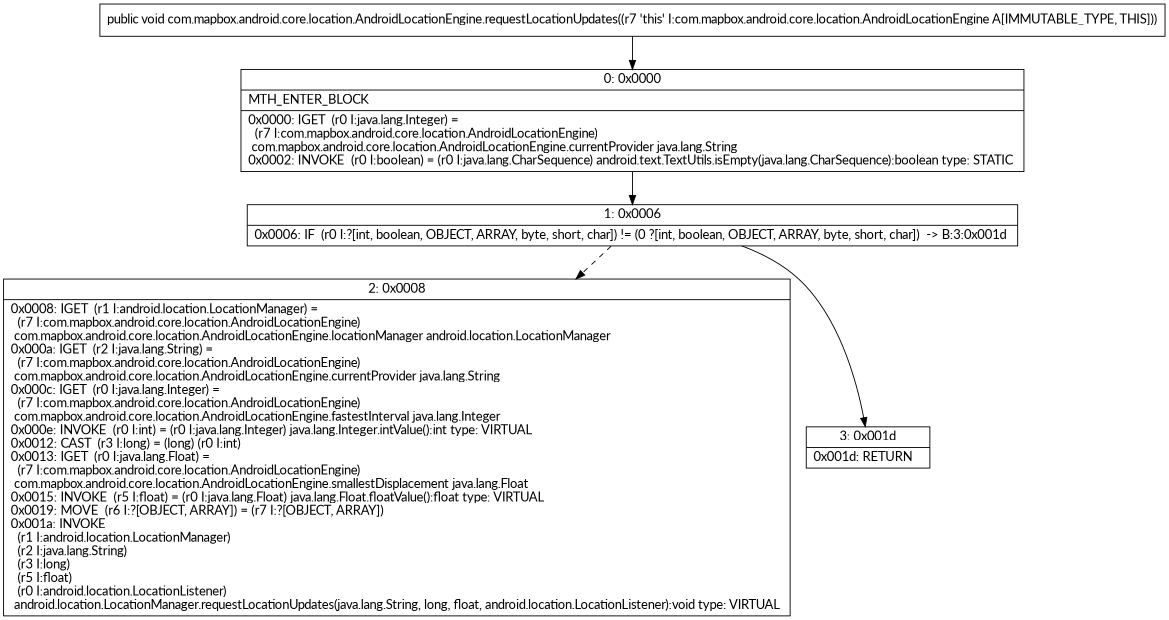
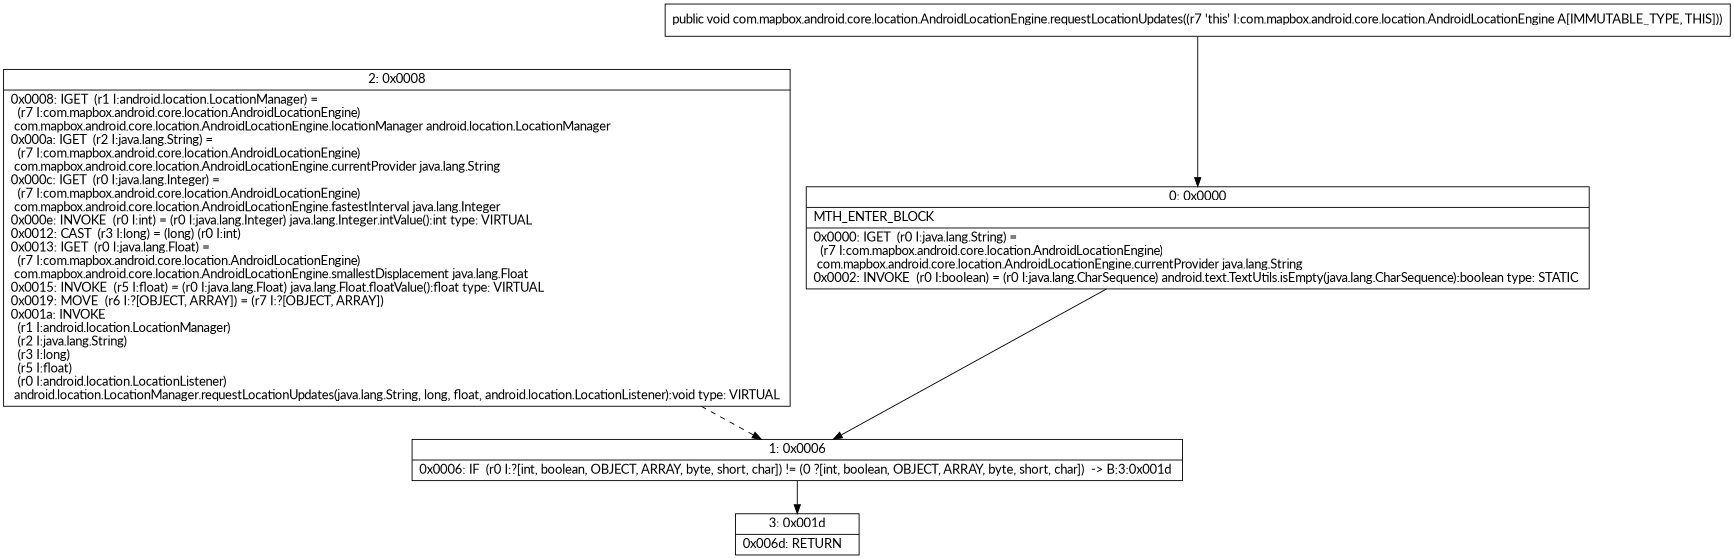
node "0: 0x0000": text "0x0000: IGET  (r0 I:java.lang.Integer) =" -> "0x0000: IGET  (r0 I:java.lang.String) ="
edge "1: 0x0006" -> "2: 0x0008": reversed
node "3: 0x001d": text "0x001d: RETURN" -> "0x006d: RETURN"
